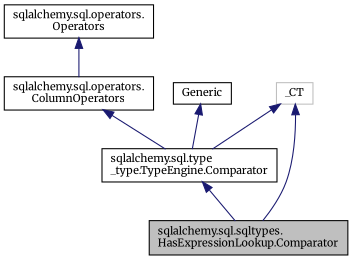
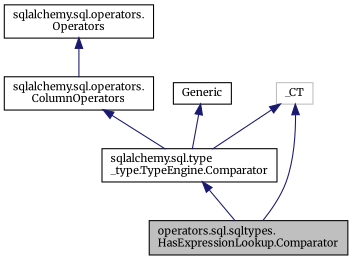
node "sqlalchemy.sql.sqltypes. HasExpressionLookup.Comparator": label "sqlalchemy.sql.sqltypes. HasExpressionLookup.Comparator" -> "operators.sql.sqltypes. HasExpressionLookup.Comparator"
